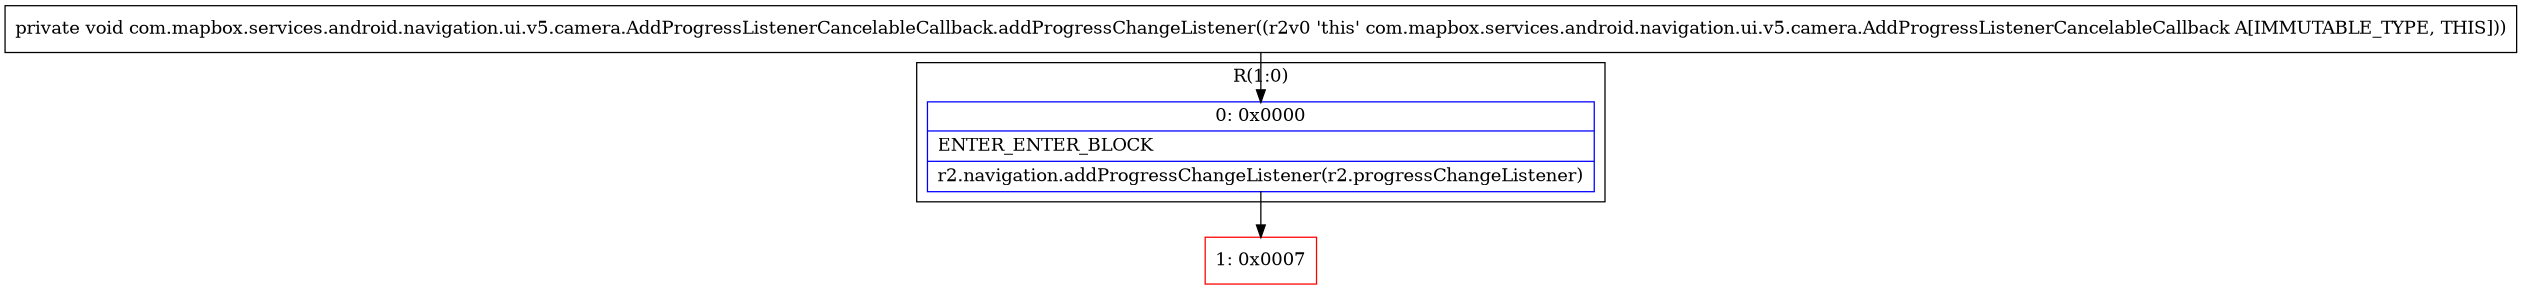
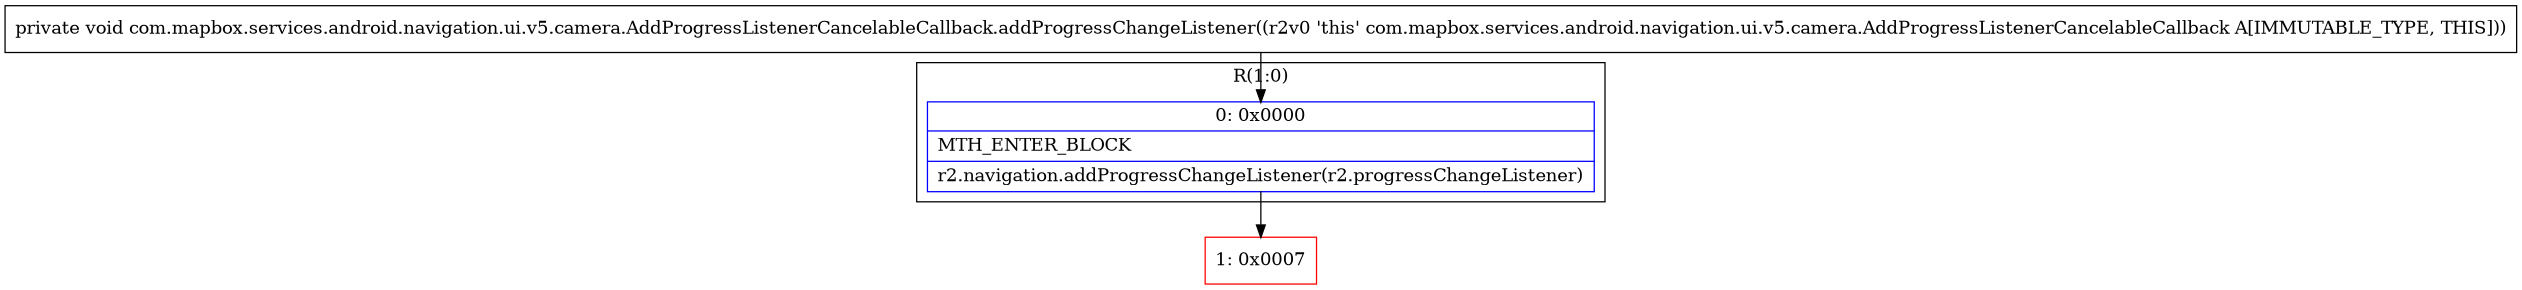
node "0: 0x0000": text "ENTER_ENTER_BLOCK" -> "MTH_ENTER_BLOCK"
